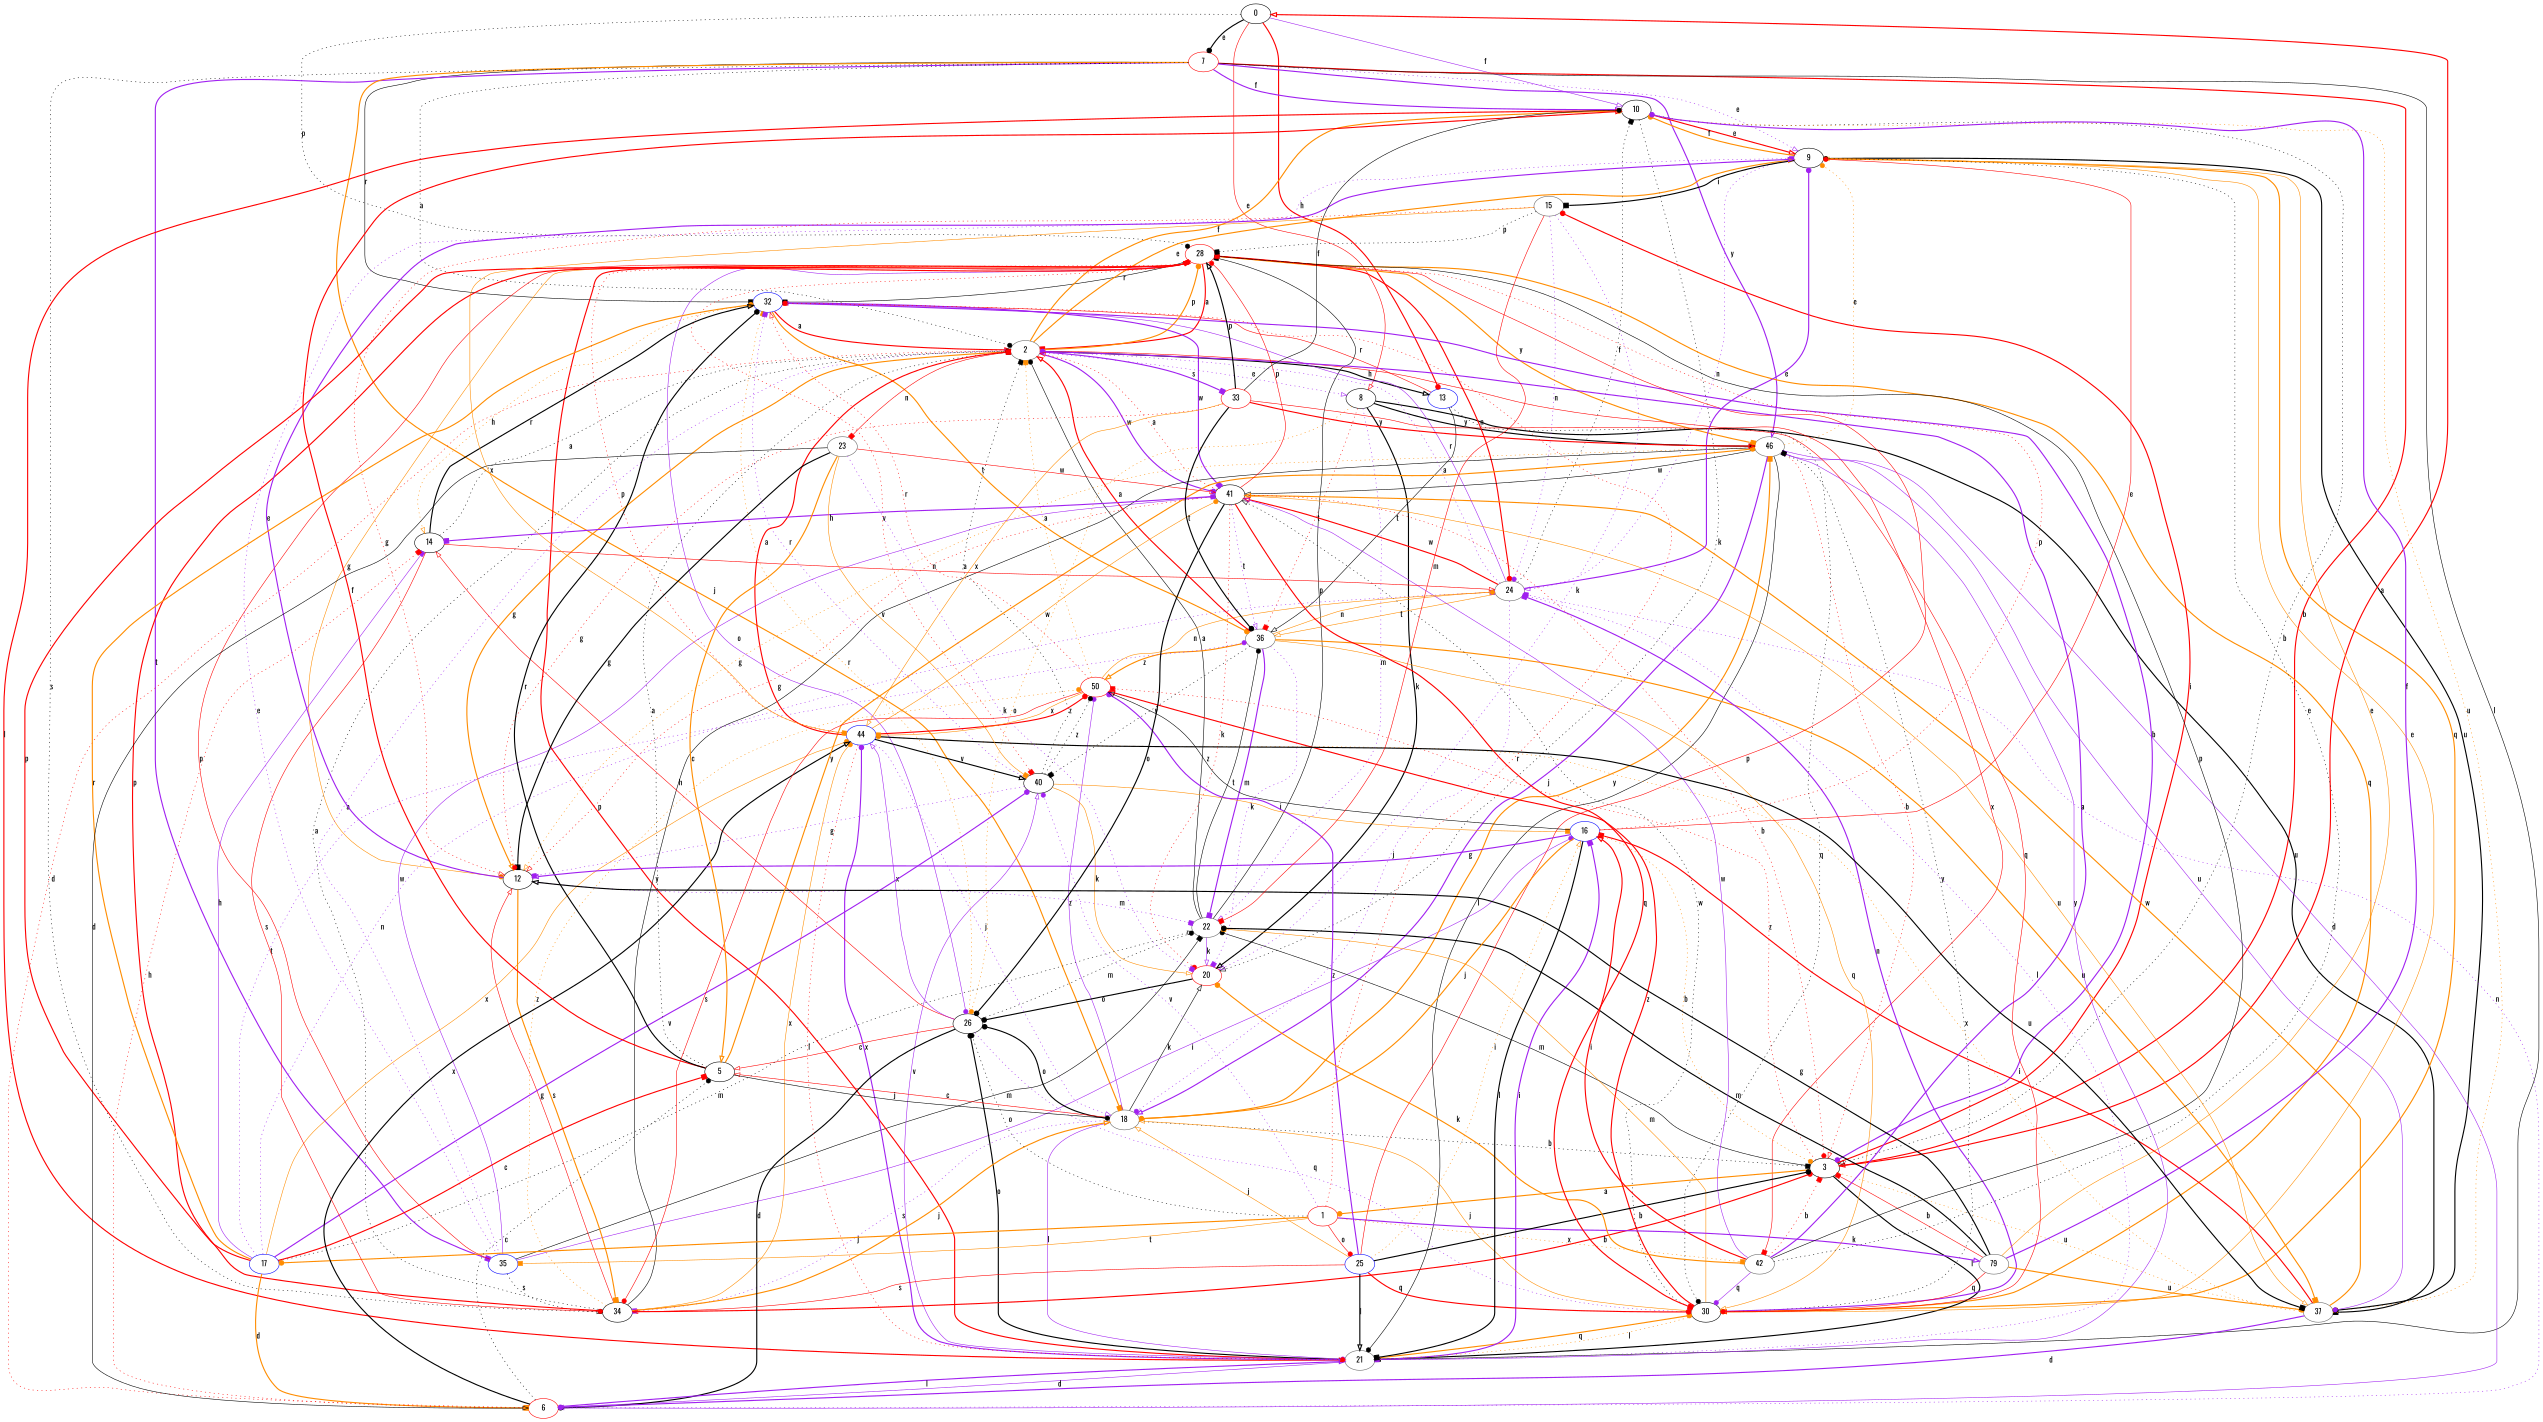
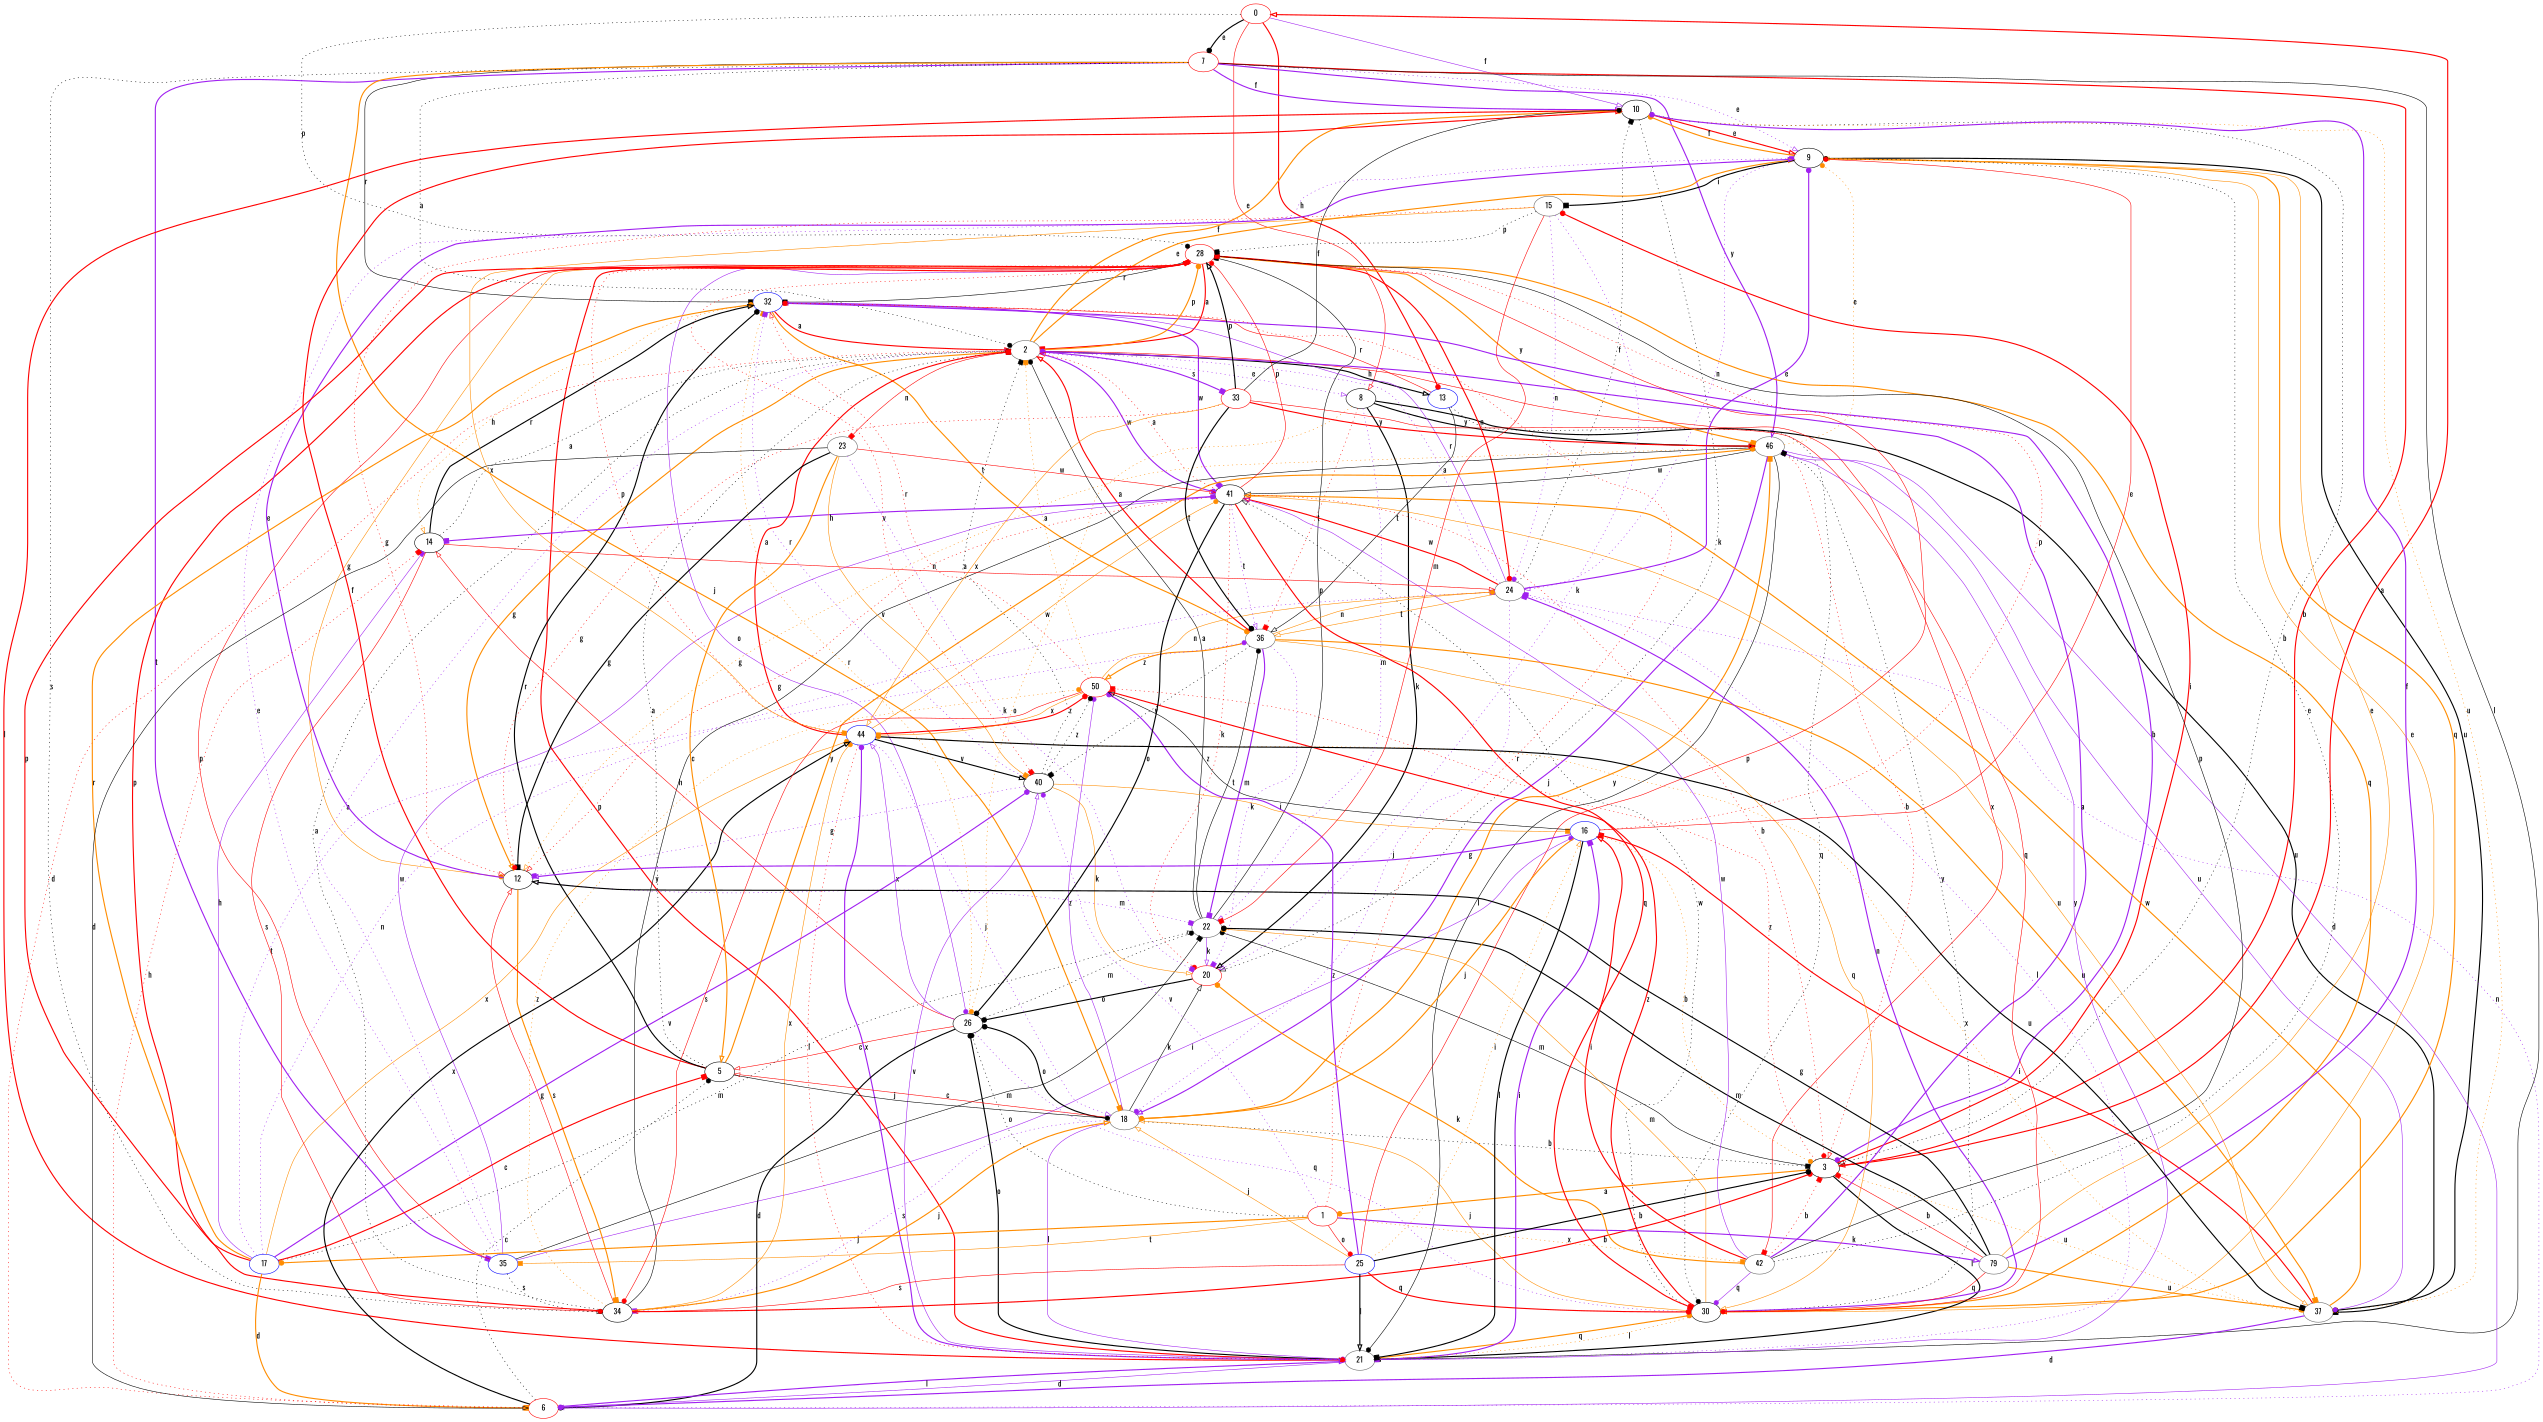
node "0": color black -> red
